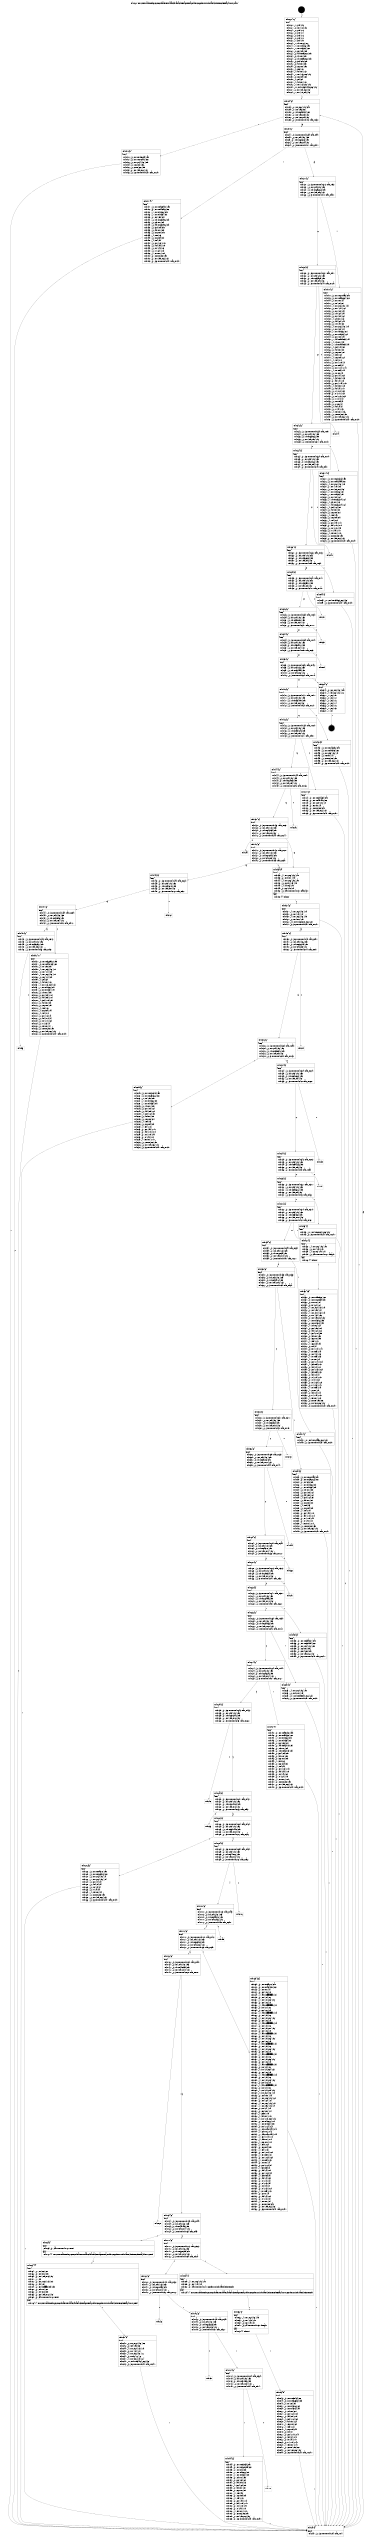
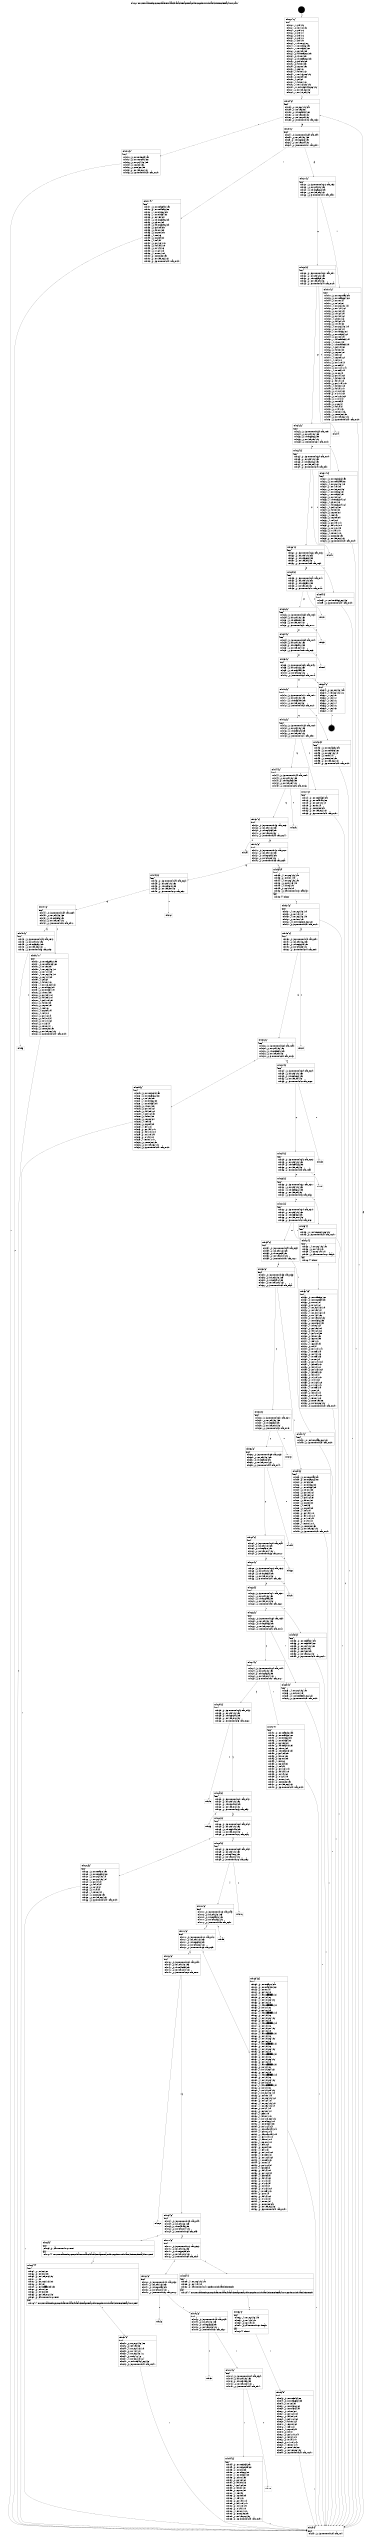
edge "0x401460 [28]" -> "0x401b3a [29]": now "0x401460 [28]" -> "0x40147c [28]"
